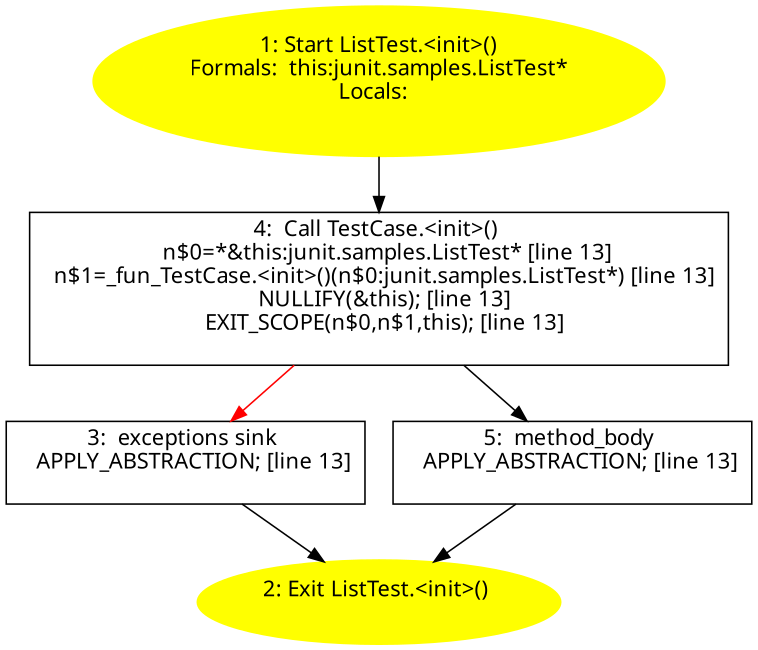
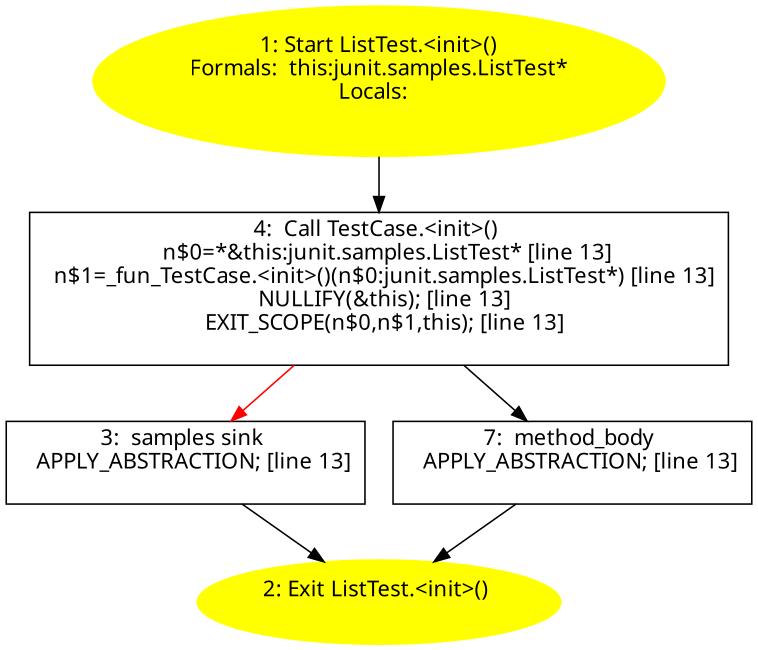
node "3:  exceptions sink APPLY_ABSTRACTION; [line 13]": label "3:  exceptions sink APPLY_ABSTRACTION; [line 13]" -> "3:  samples sink APPLY_ABSTRACTION; [line 13]"
node "5:  method_body APPLY_ABSTRACTION; [line 13]": label "5:  method_body APPLY_ABSTRACTION; [line 13]" -> "7:  method_body APPLY_ABSTRACTION; [line 13]"
